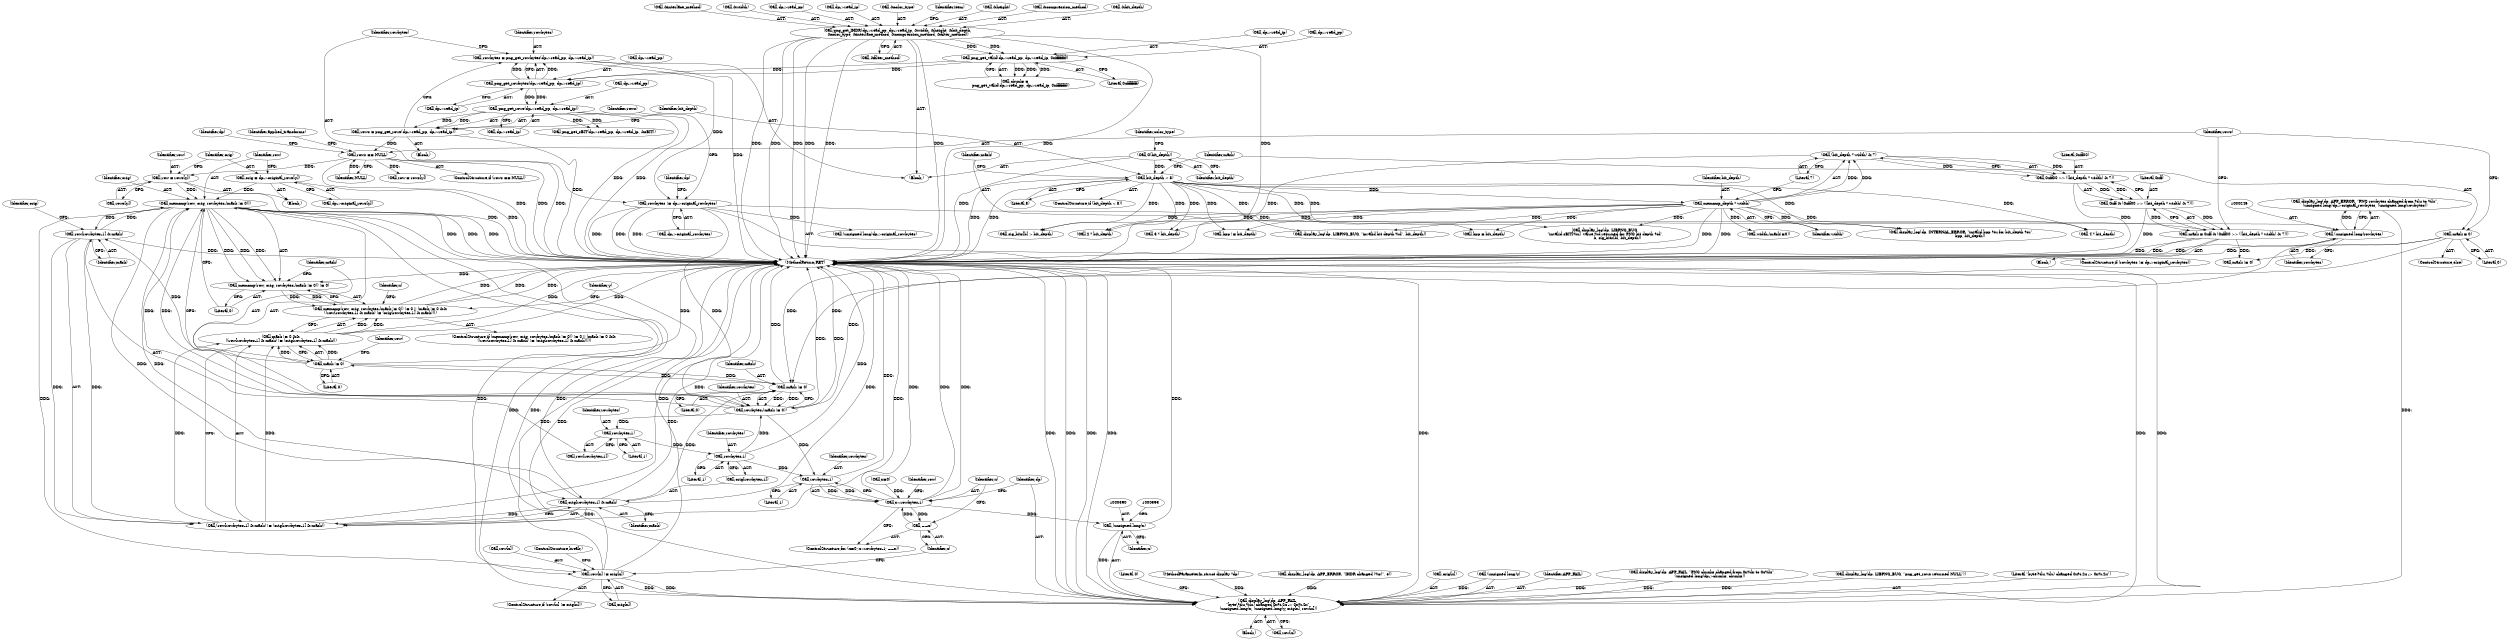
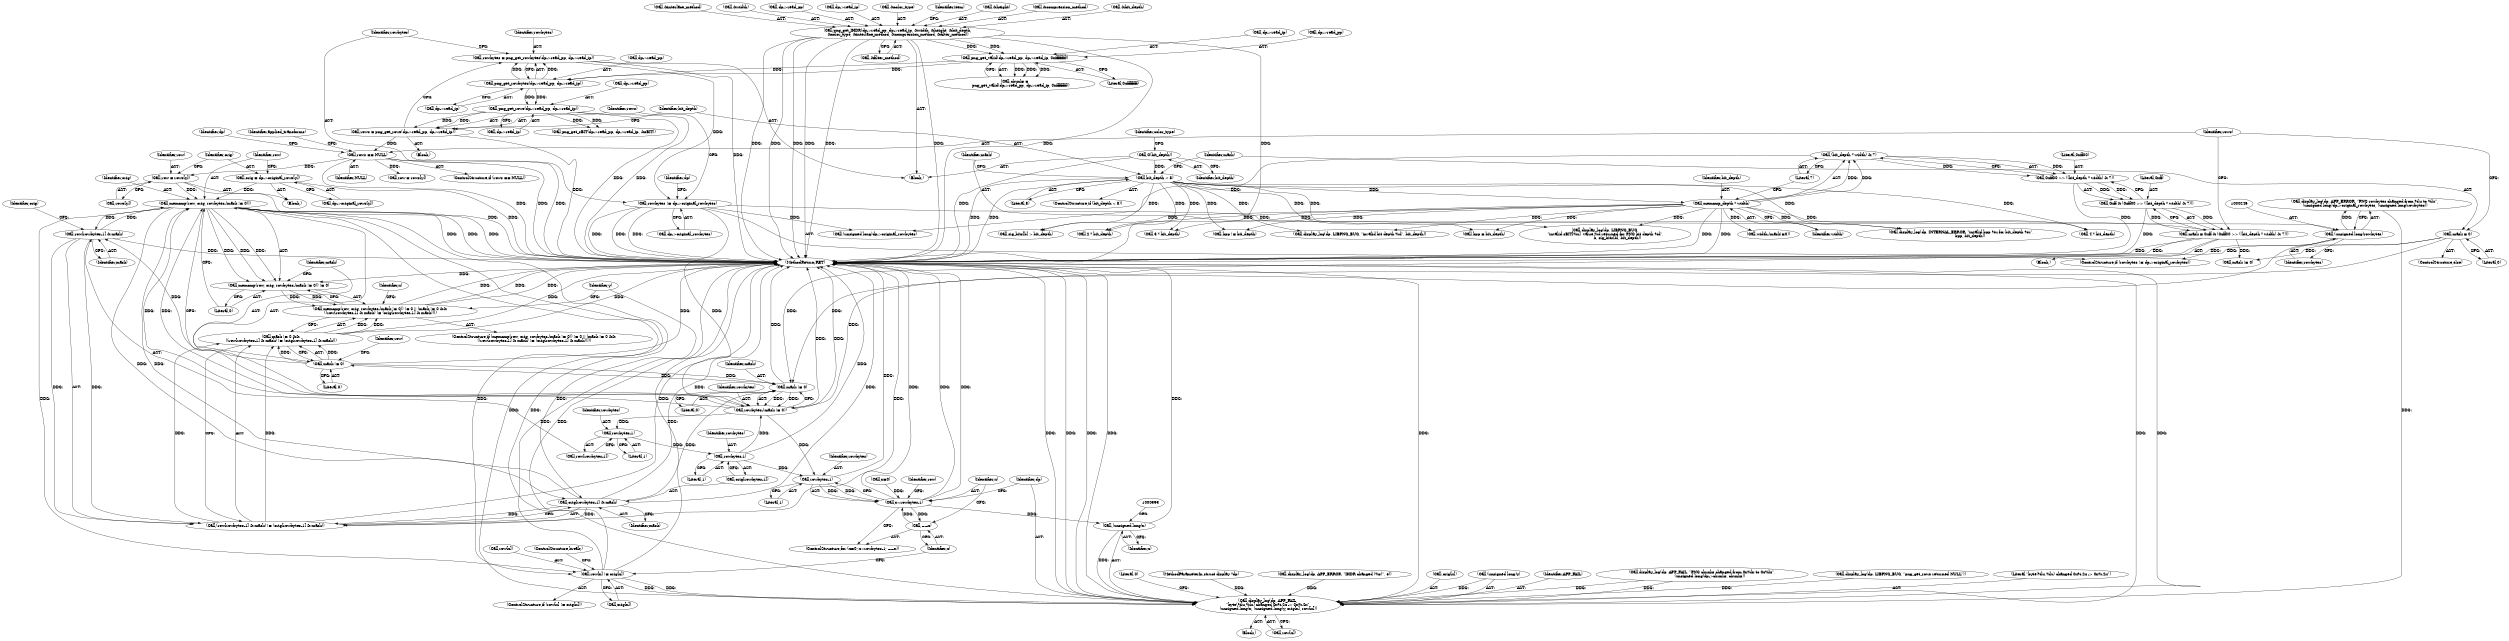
edge "(Call,rows == NULL)" -> "(Identifier,NULL)": removed, label "CFG:"
edge "(Identifier,NULL)" -> "(Call,rows == NULL)": label "DDG: " -> "AST: "
edge "(Call,(bit_depth * width) & 7)" -> "(MethodReturn,RET)": now "(Call,(bit_depth * width) & 7)" -> "(Call,(unsigned long)dp->original_rowbytes)"
edge "(Call,(unsigned long)rowbytes)" -> "(MethodReturn,RET)": now "(Call,(unsigned long)rowbytes)" -> "(ControlStructure,if (rowbytes != dp->original_rowbytes))"
node "1000390": removed
